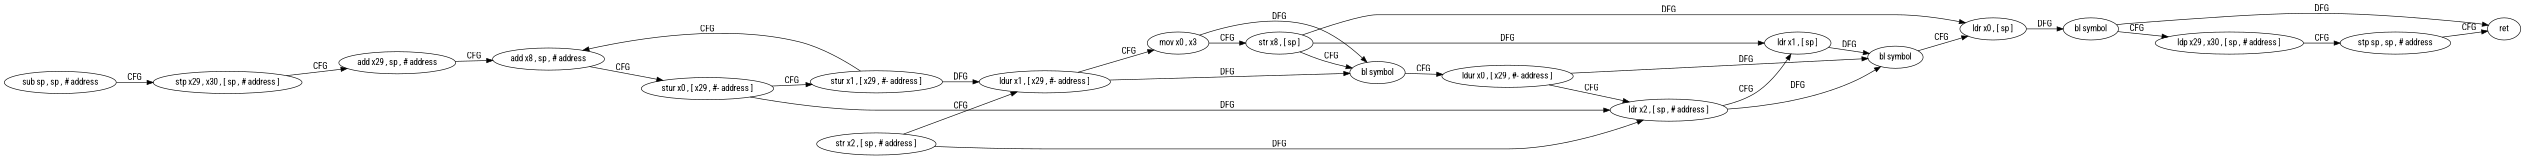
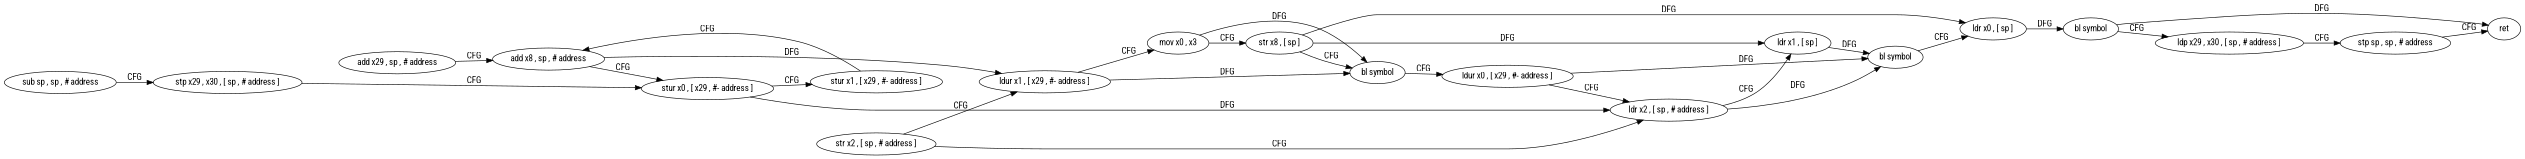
edge "stp x29 , x30 , [ sp , # address ]" -> "add x29 , sp , # address": now "stp x29 , x30 , [ sp , # address ]" -> "stur x0 , [ x29 , #- address ]"
edge "stur x1 , [ x29 , #- address ]" -> "ldur x1 , [ x29 , #- address ]": now "add x8 , sp , # address" -> "ldur x1 , [ x29 , #- address ]"
edge "str x2 , [ sp , # address ]" -> "ldr x2 , [ sp , # address ]": label "DFG" -> "CFG"
